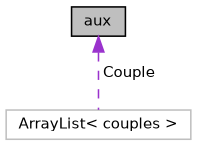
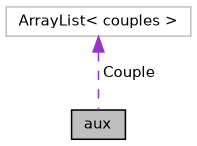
edge "ArrayList< couples >" -> "aux": reversed
